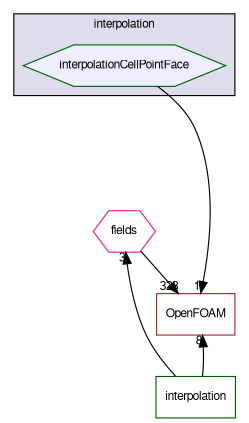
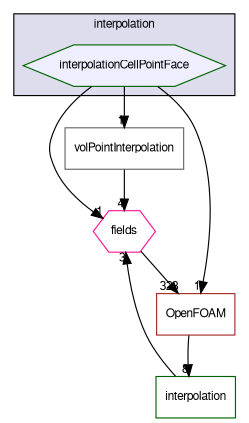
edge "interpolationCellPointFace" -> "fields": added
node "volPointInterpolation": added
edge "interpolation" -> "OpenFOAM": reversed
